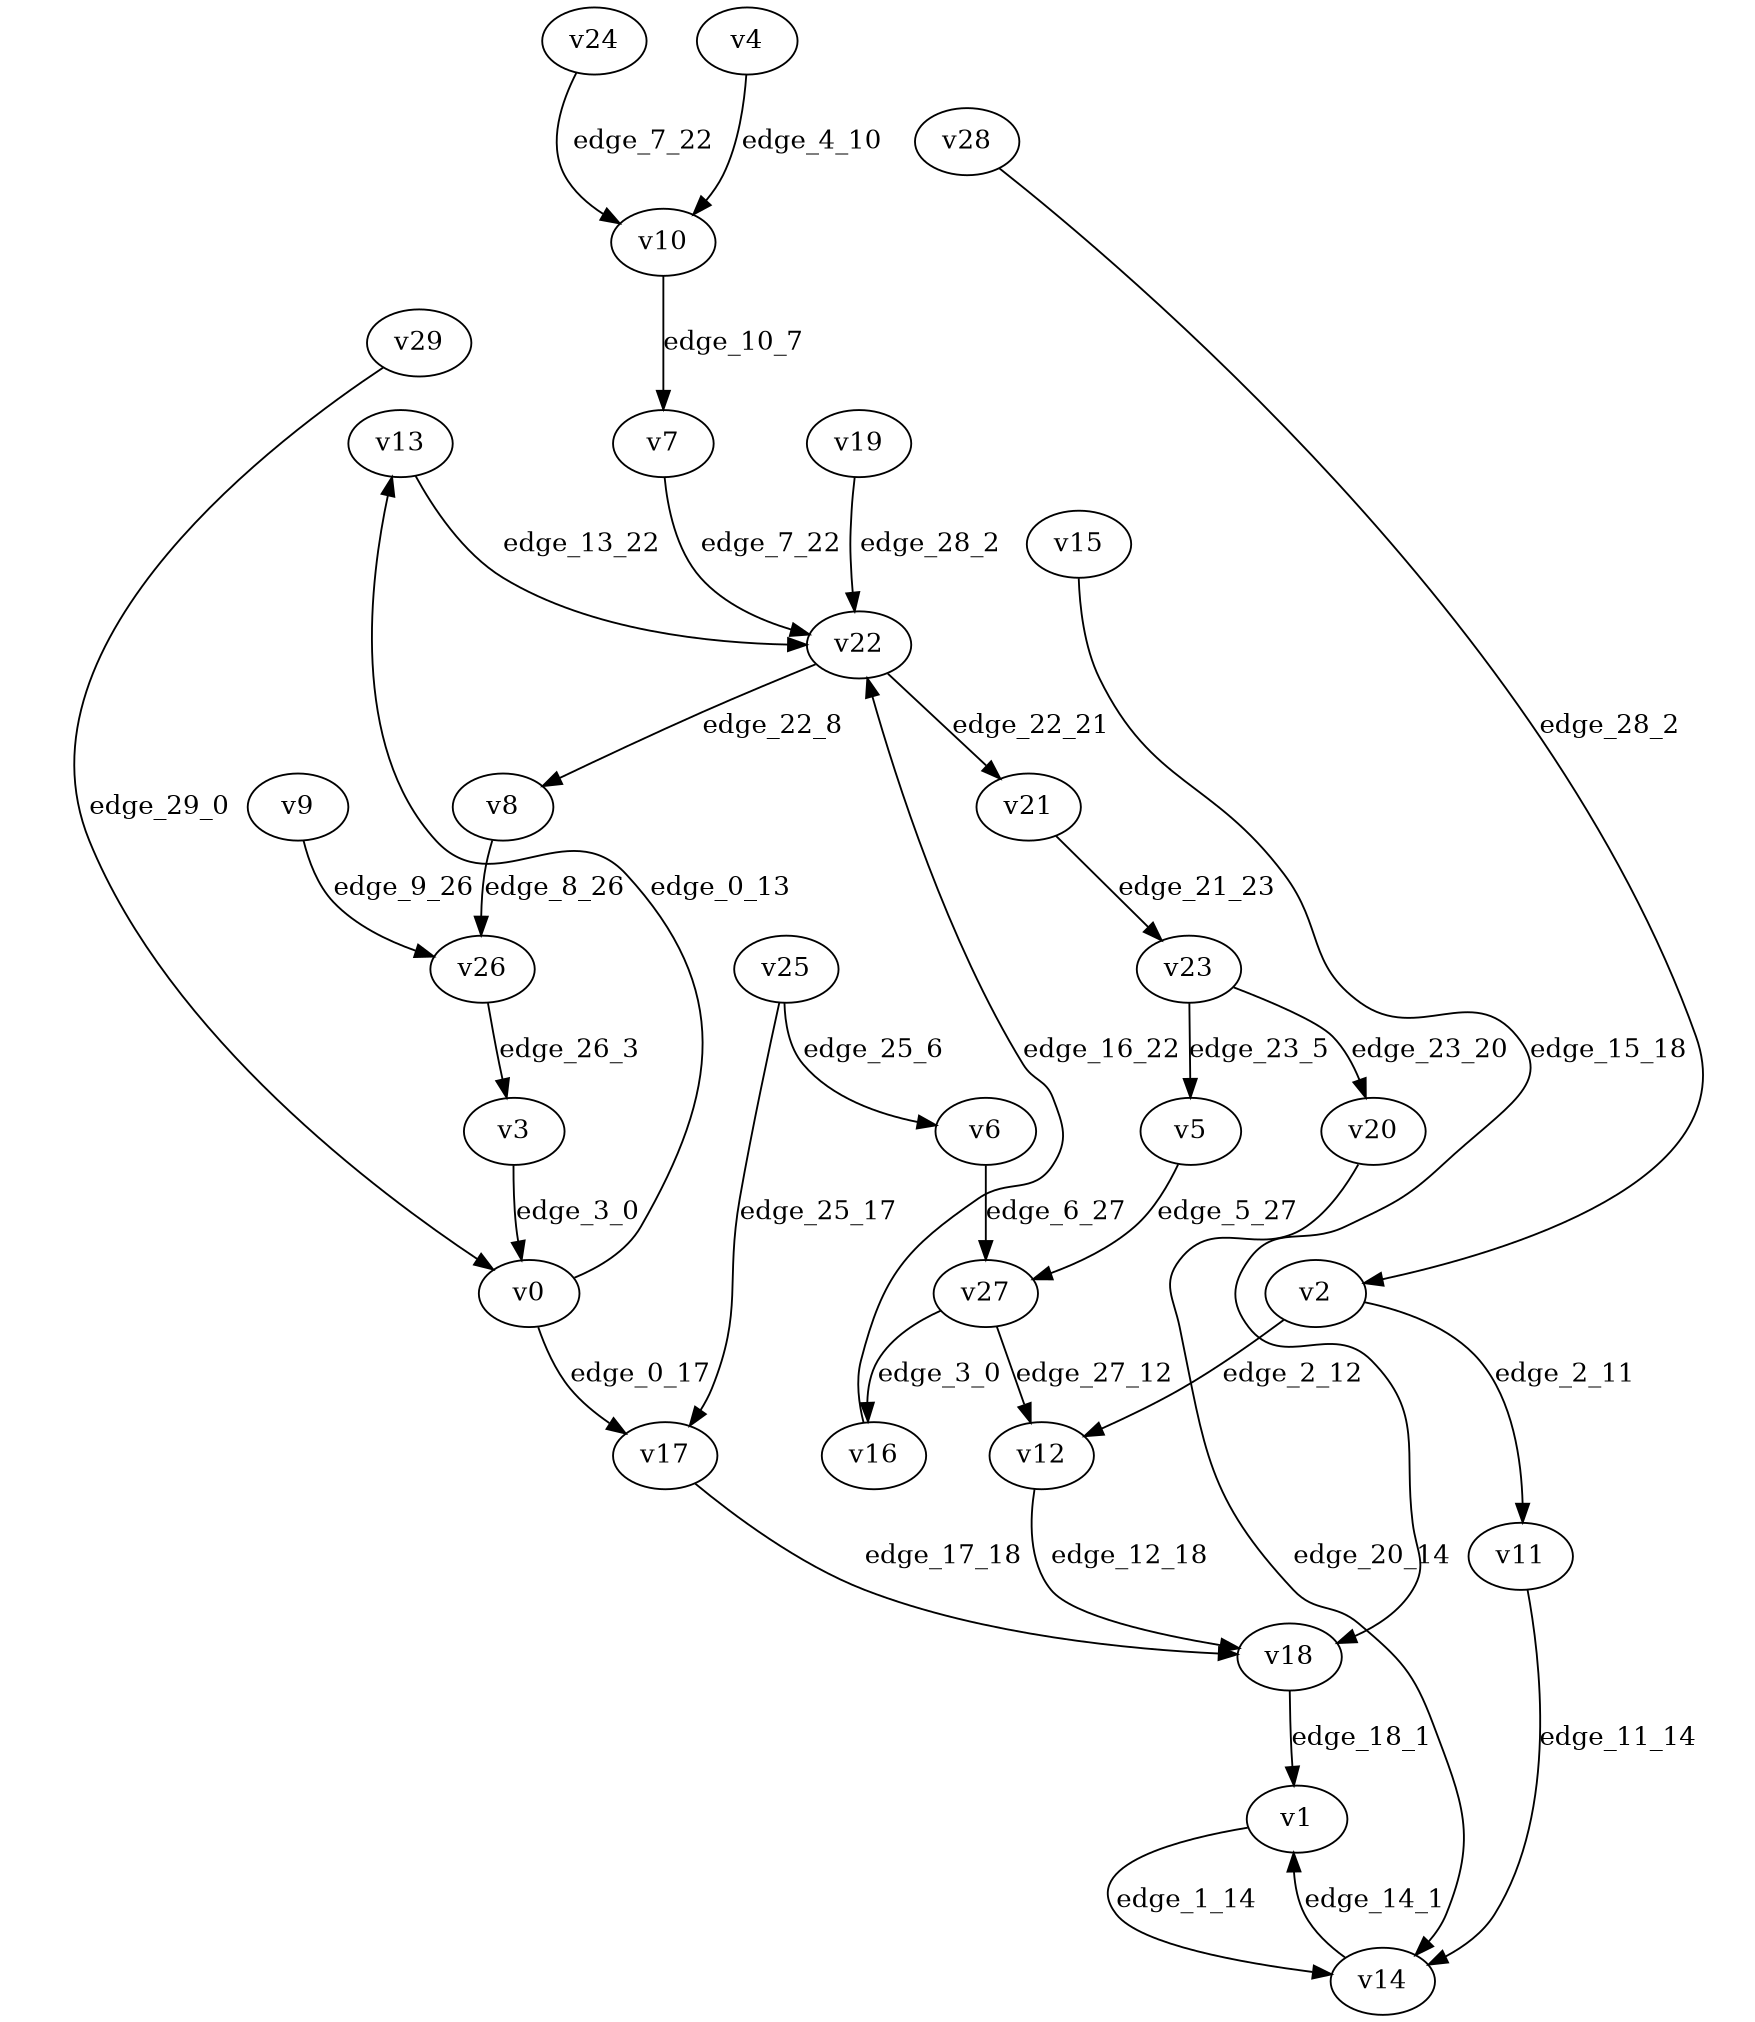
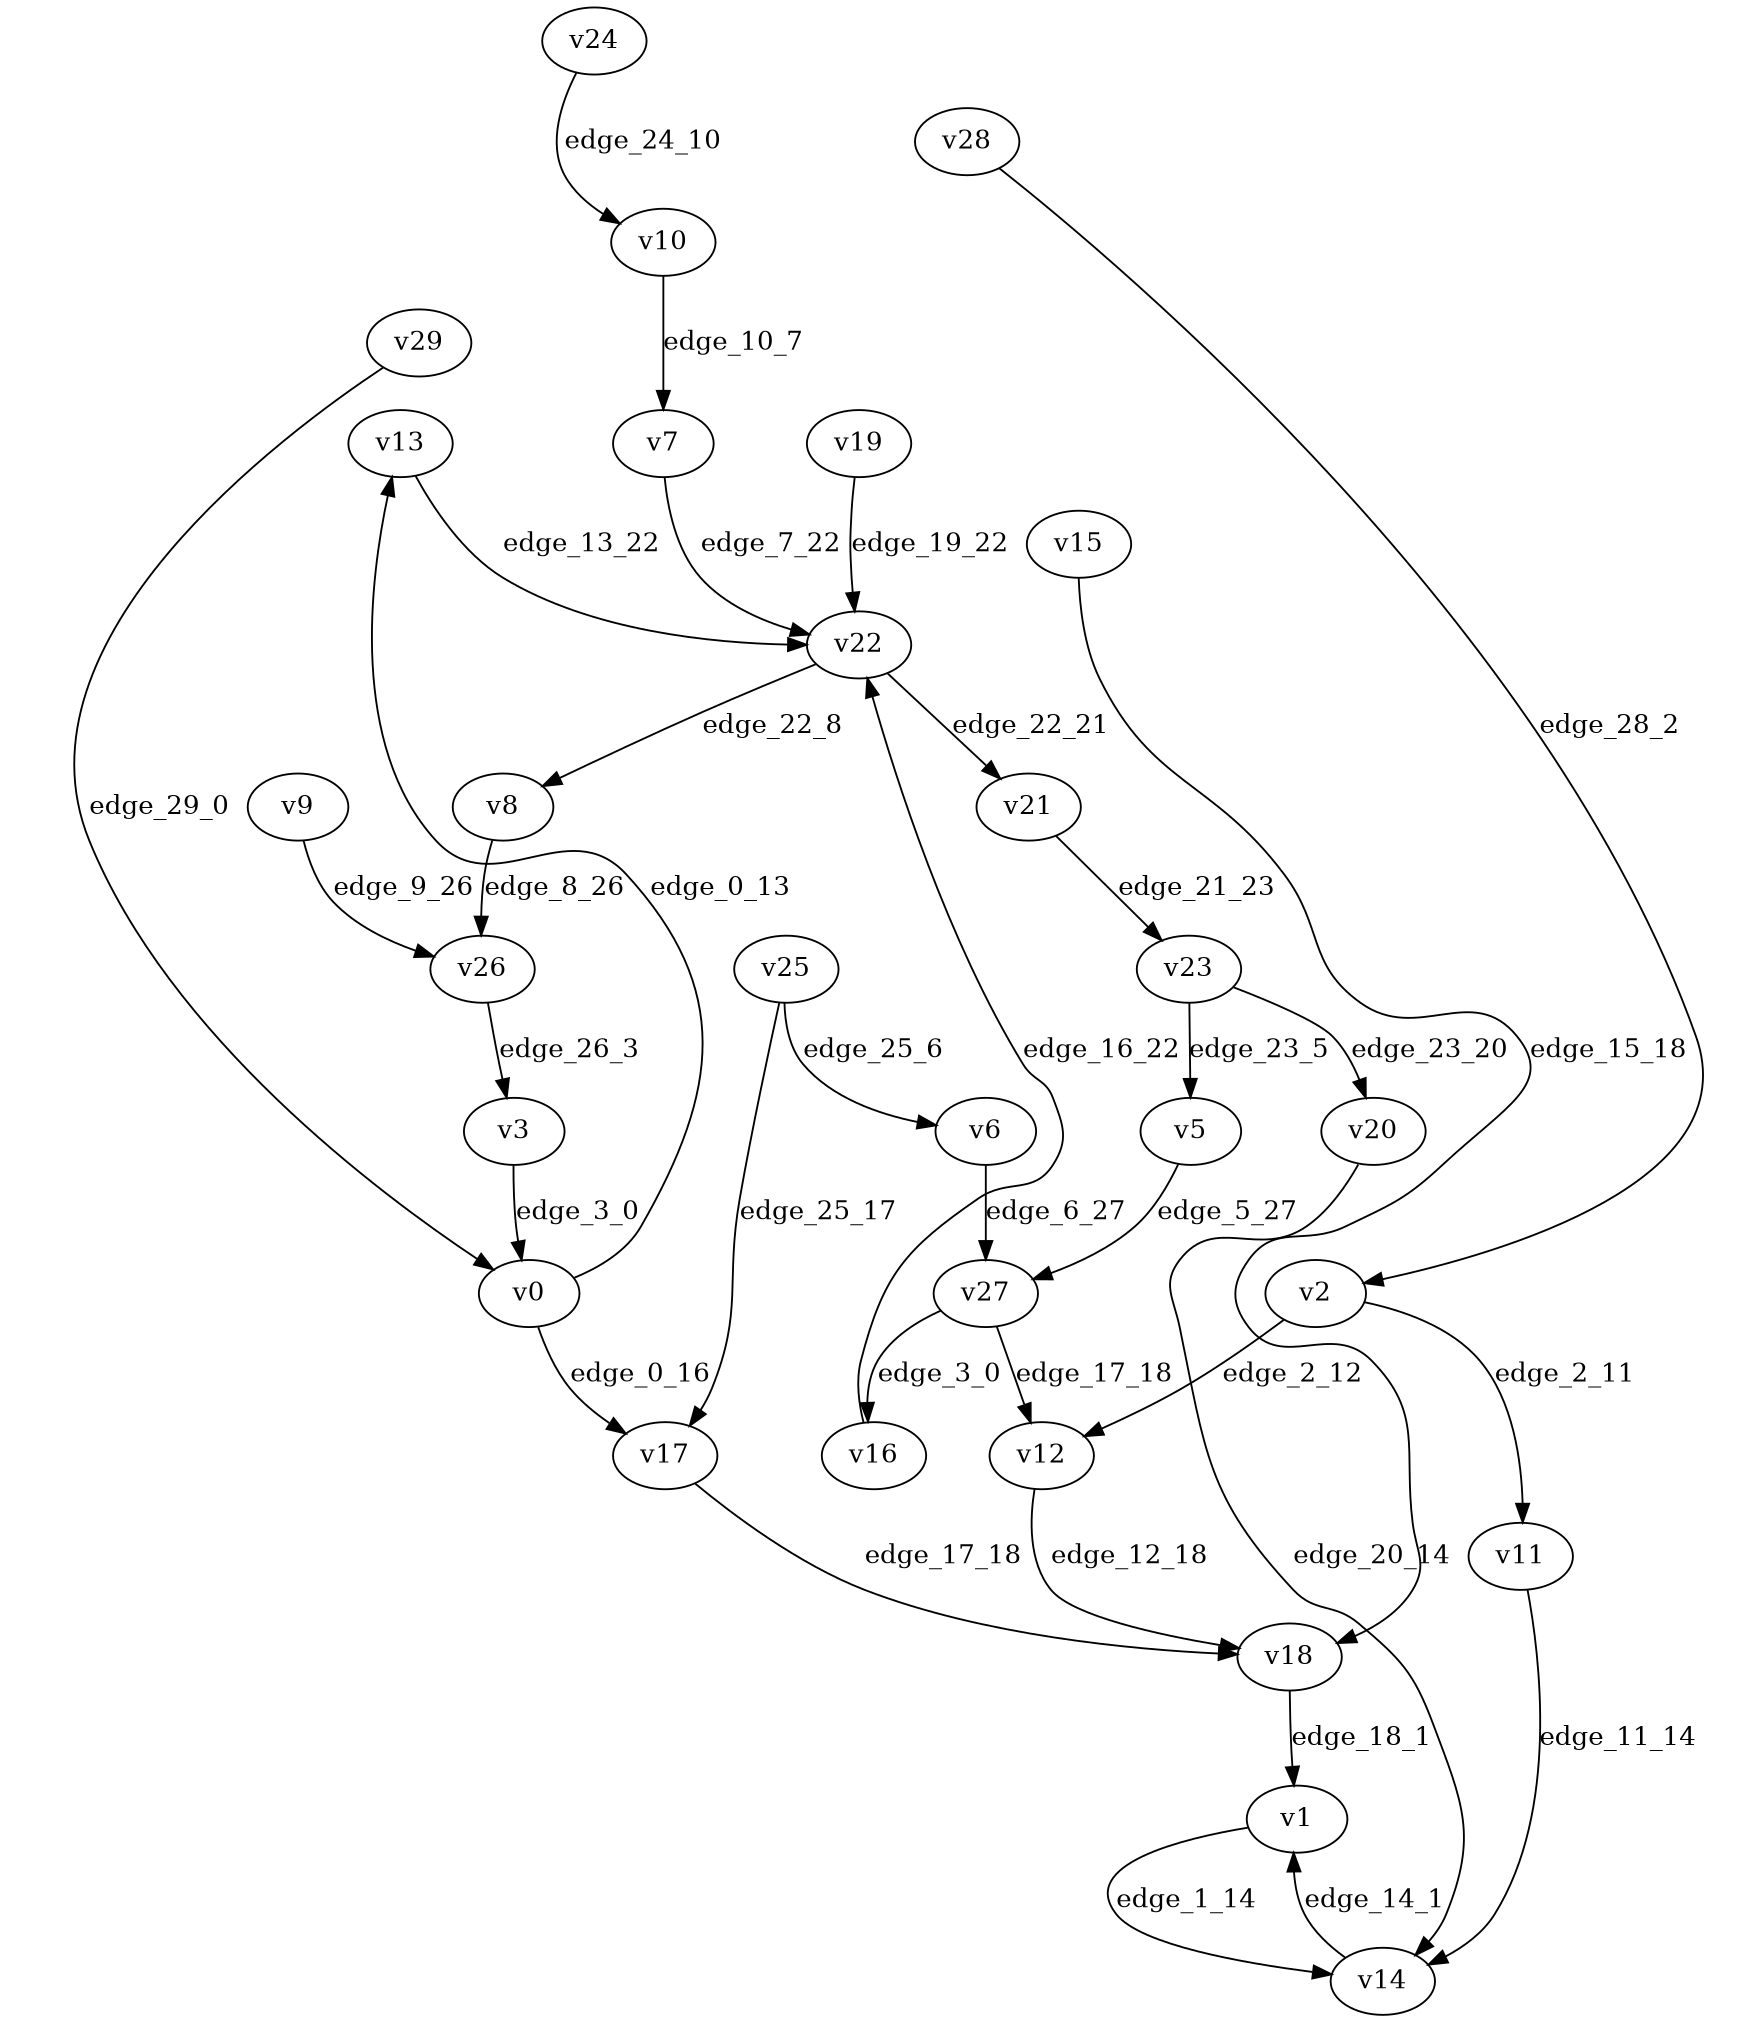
node "v4": removed
edge "v24" -> "v10": label "edge_7_22" -> "edge_24_10"
edge "v19" -> "v22": label "edge_28_2" -> "edge_19_22"
edge "v0" -> "v17": label "edge_0_17" -> "edge_0_16"
edge "v27" -> "v12": label "edge_27_12" -> "edge_17_18"
